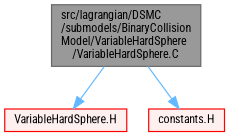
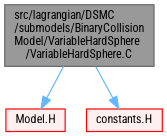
node "VariableHardSphere.H": label "VariableHardSphere.H" -> "Model.H"
